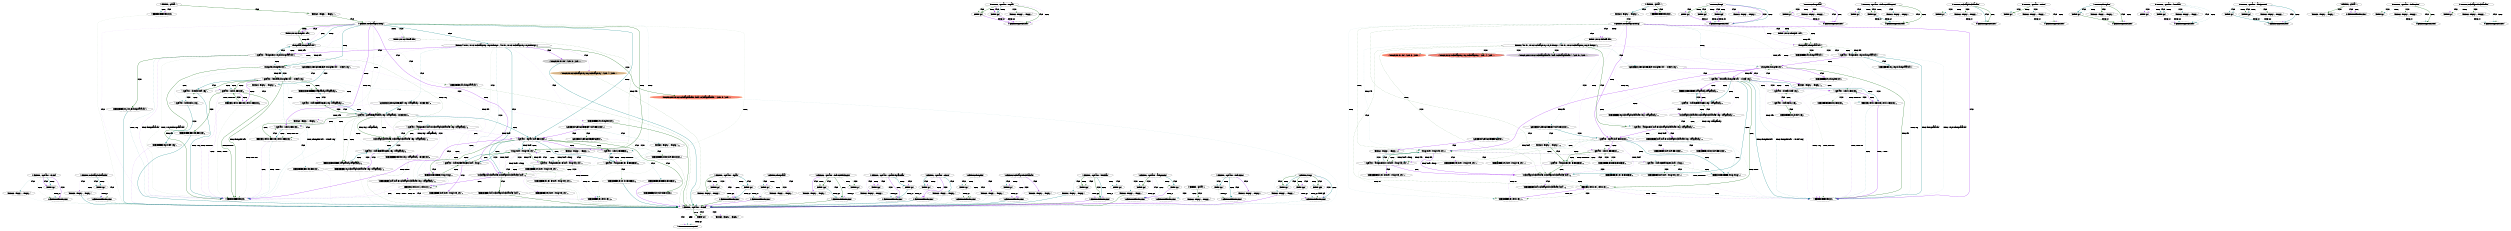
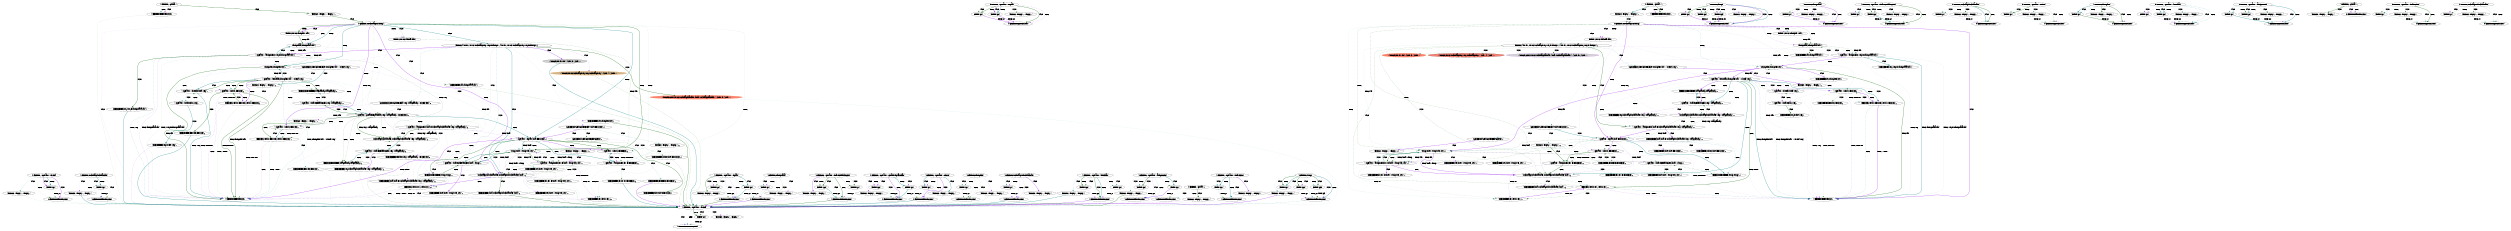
edge "(CONTROL_STRUCTURE,IF,if (req->sdiag_family >= AF_MAX))" -> "(<operator>.greaterEqualsThan,req->sdiag_family >= AF_MAX)": style bold -> dashed
